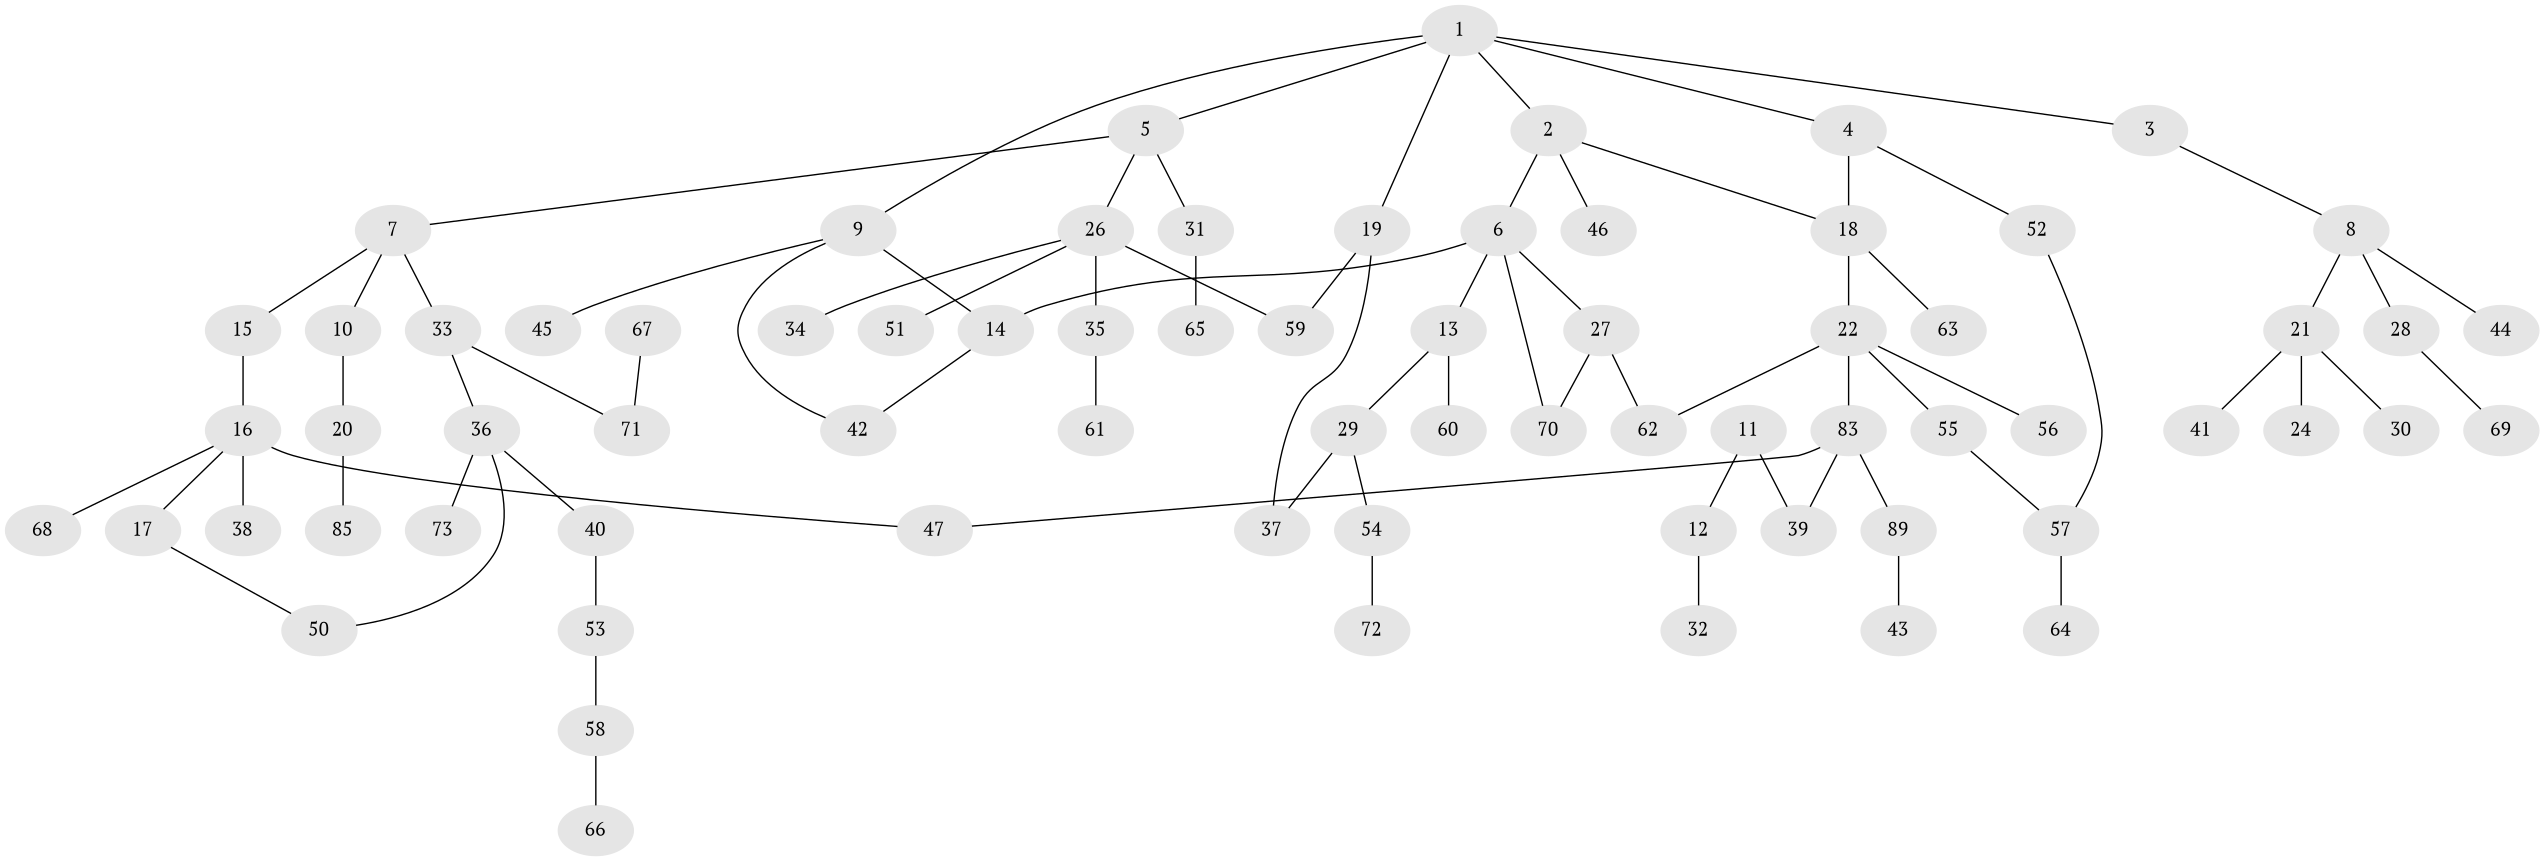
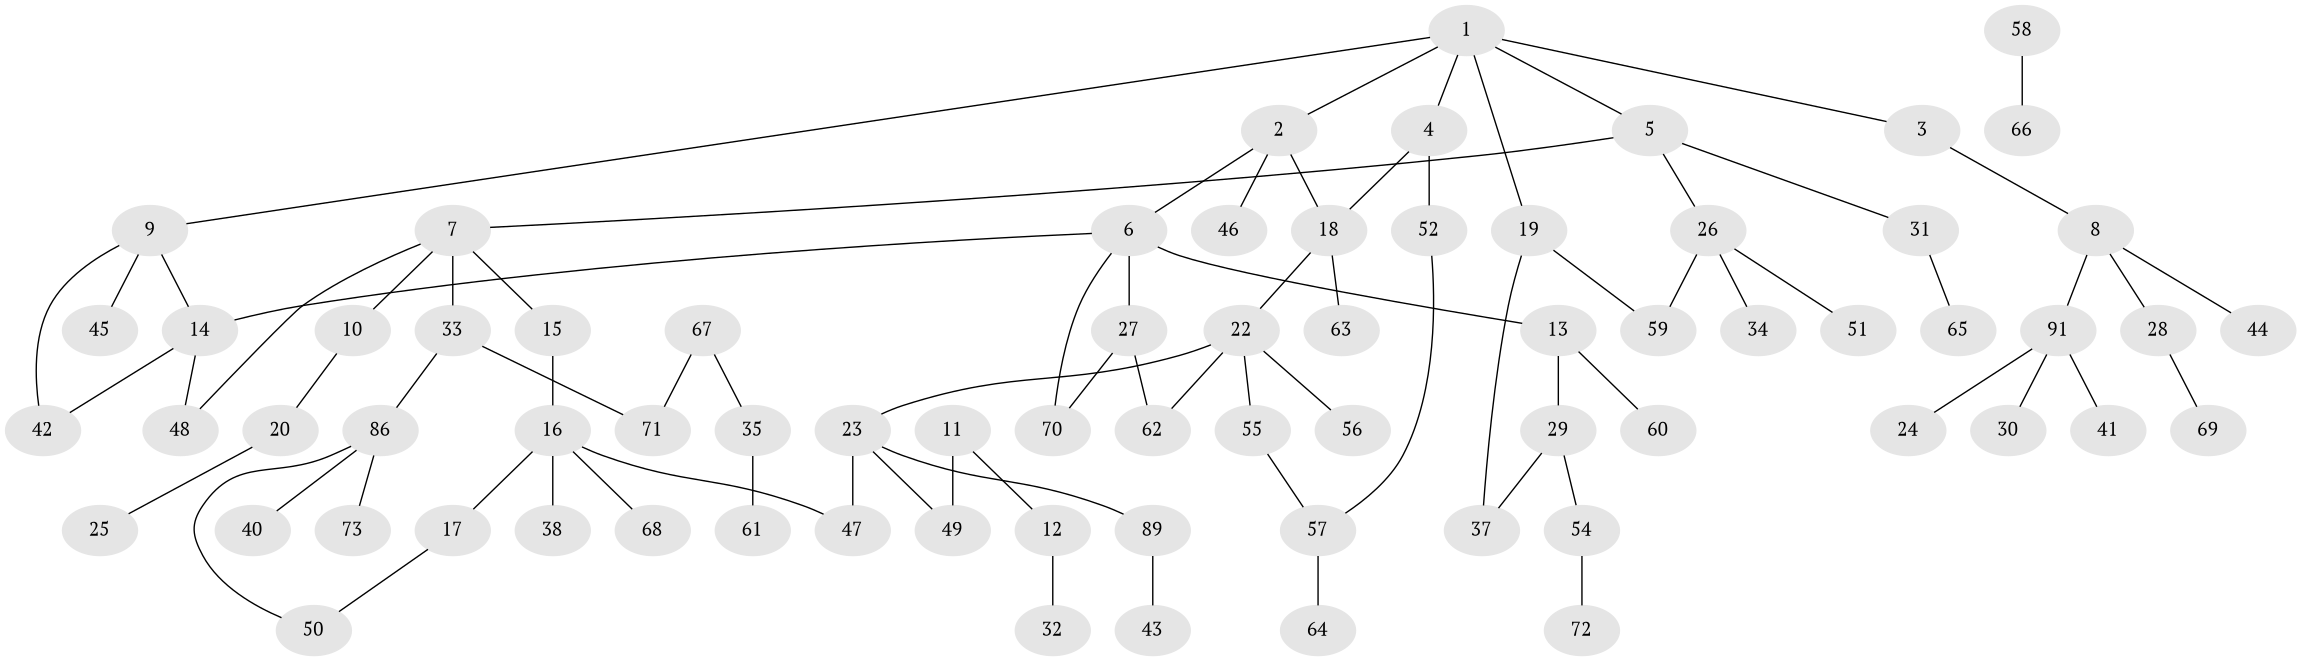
edge "26" -- "35": now "67" -- "35"
node "21": label "21" -> "91"
node "48": added
node "36": label "36" -> "86"
node "83": label "83" -> "23"
node "85": label "85" -> "25"
node "39": label "39" -> "49"
node "53": removed
